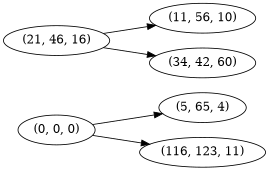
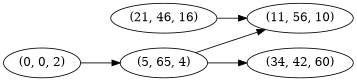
edge "(5, 65, 4)" -> "(11, 56, 10)": added
edge "(21, 46, 16)" -> "(34, 42, 60)": now "(5, 65, 4)" -> "(34, 42, 60)"
node "(0, 0, 0)": label "(0, 0, 0)" -> "(0, 0, 2)"
node "(116, 123, 11)": removed
